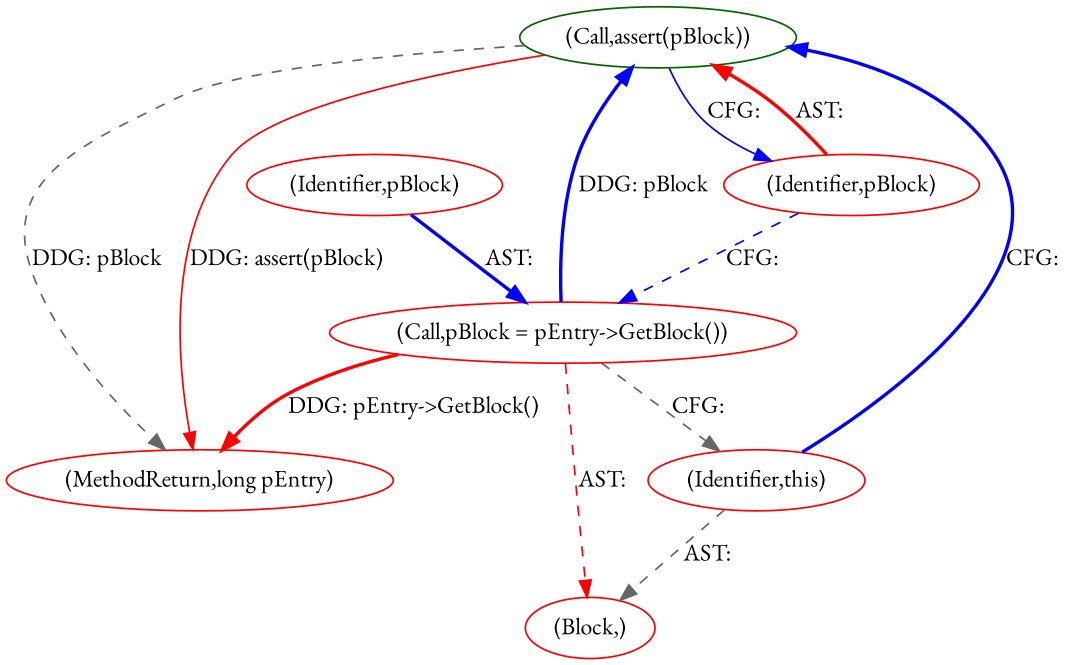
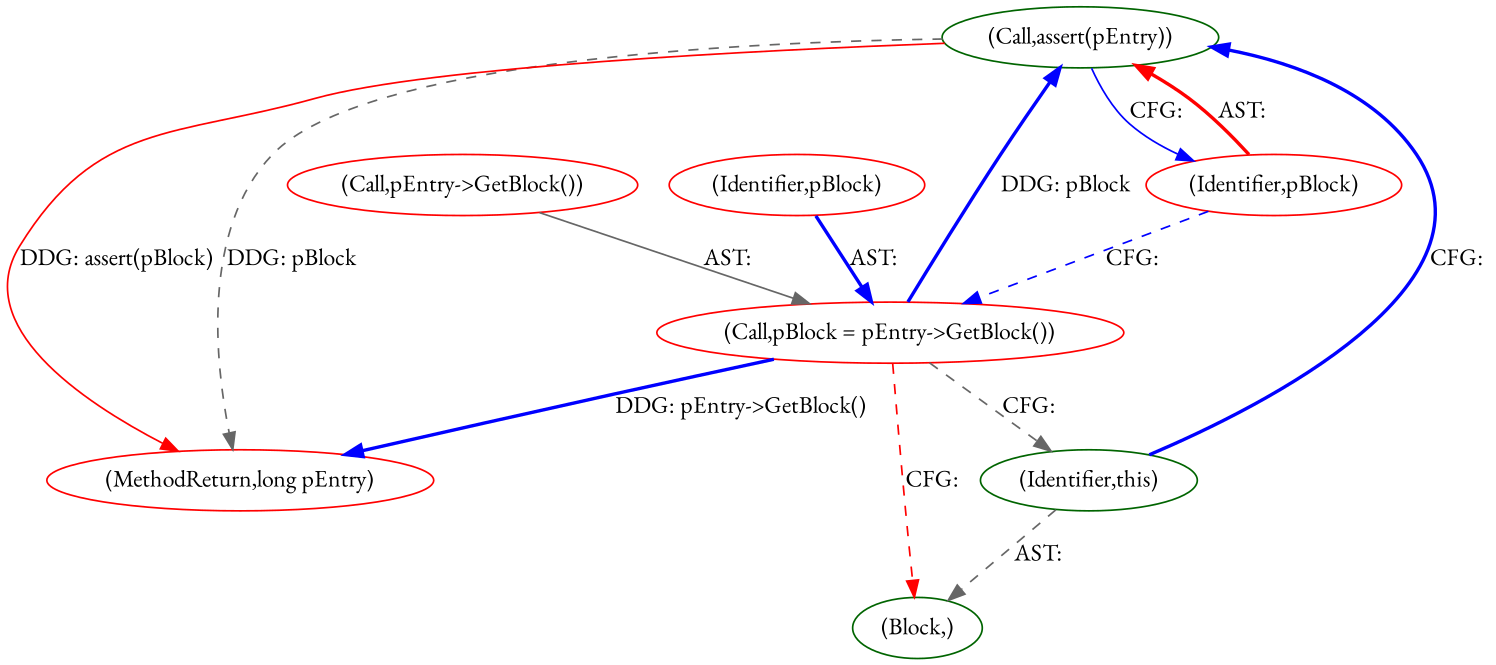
node "(Call,assert(pBlock))": label "(Call,assert(pBlock))" -> "(Call,assert(pEntry))"
node "(Call,pEntry->GetBlock())": added
edge "(Call,pBlock = pEntry->GetBlock())" -> "(MethodReturn,long pEntry)": color red -> blue
edge "(Call,pBlock = pEntry->GetBlock())" -> "(Block,)": label "AST: " -> "CFG: "
node "(Identifier,this)": color red -> darkgreen
node "(Block,)": color red -> darkgreen
